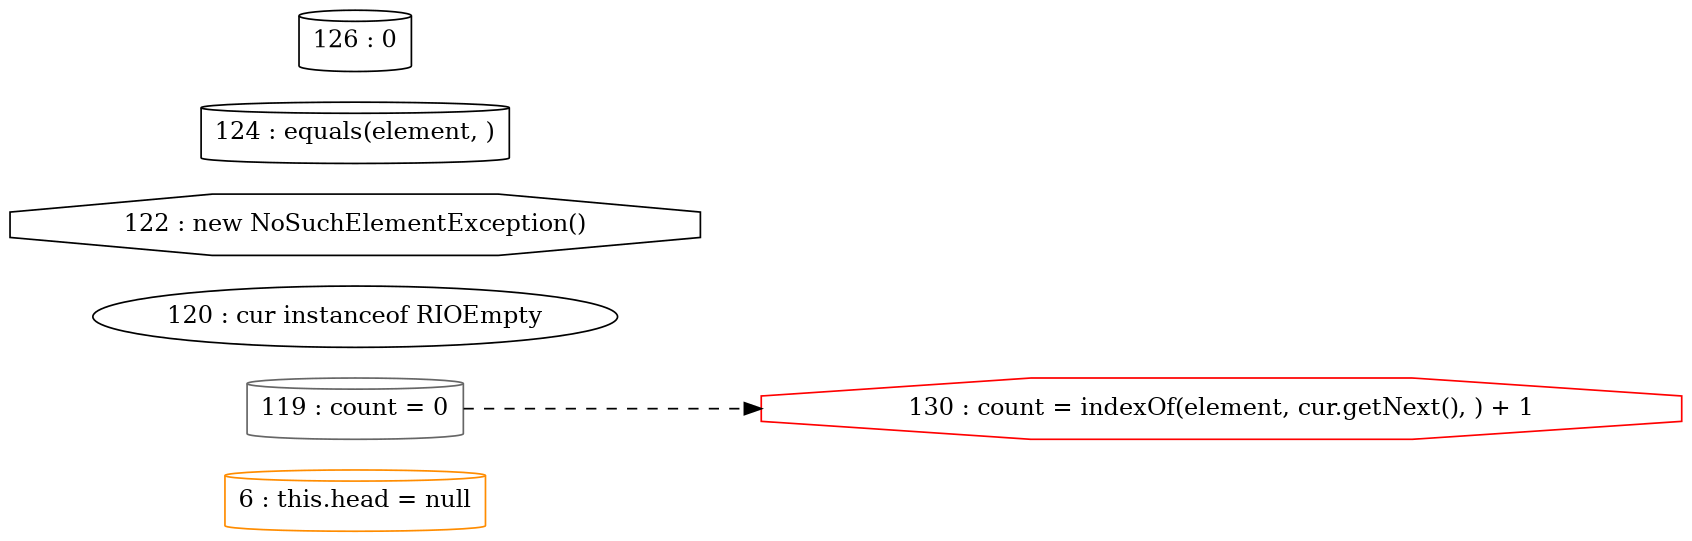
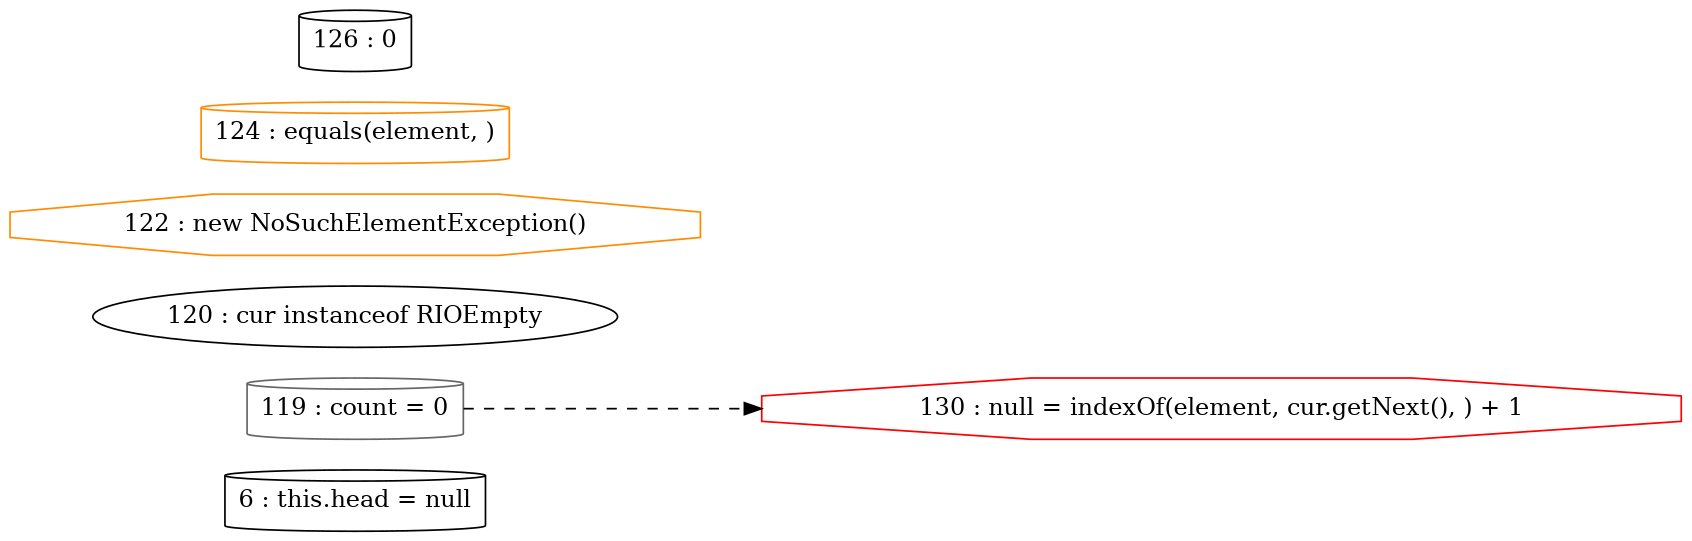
node "124 : equals(element, )": color black -> darkorange
node "122 : new NoSuchElementException()": color black -> darkorange
node "130 : count = indexOf(element, cur.getNext(), ) + 1": label "130 : count = indexOf(element, cur.getNext(), ) + 1" -> "130 : null = indexOf(element, cur.getNext(), ) + 1"
node "6 : this.head = null": color darkorange -> black
